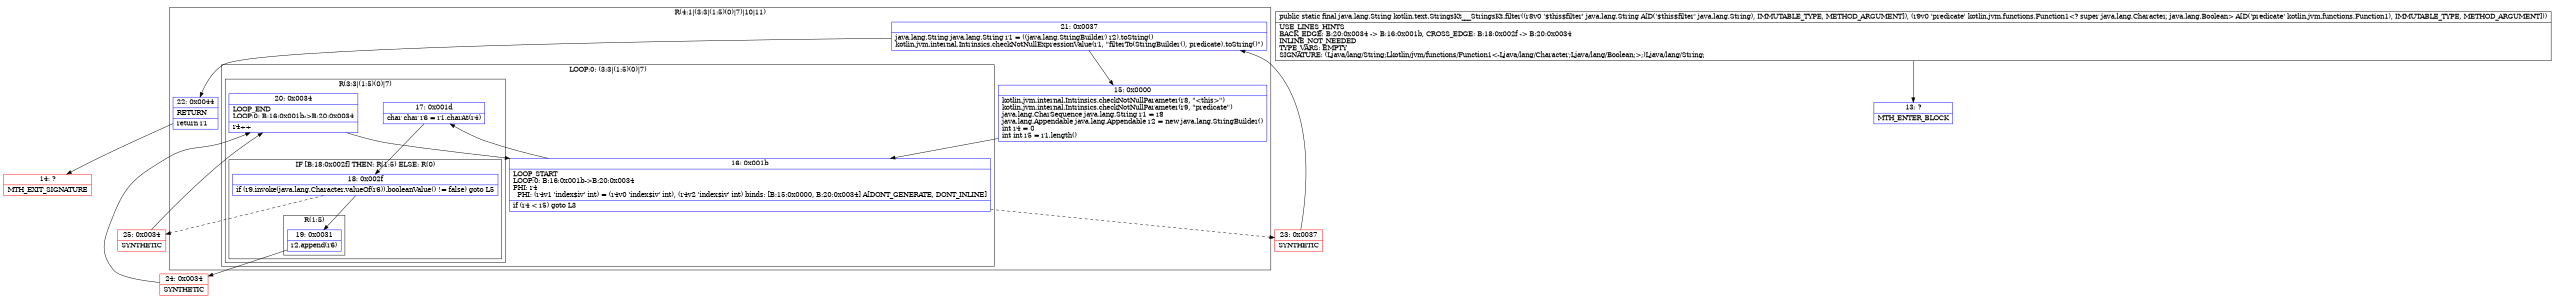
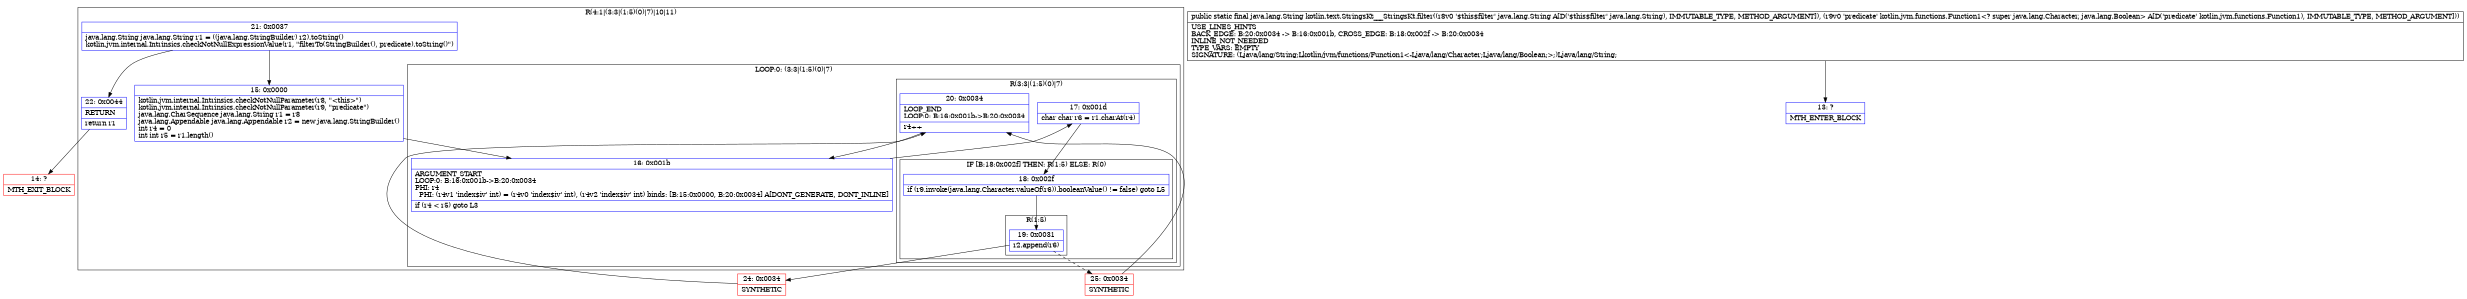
node "16: 0x001b": text "LOOP_START" -> "ARGUMENT_START"
node "14: ?": text "MTH_EXIT_SIGNATURE" -> "MTH_EXIT_BLOCK"
edge "18: 0x002f" -> "25: 0x0034": now "19: 0x0031" -> "25: 0x0034"
node "23: 0x0037": removed
